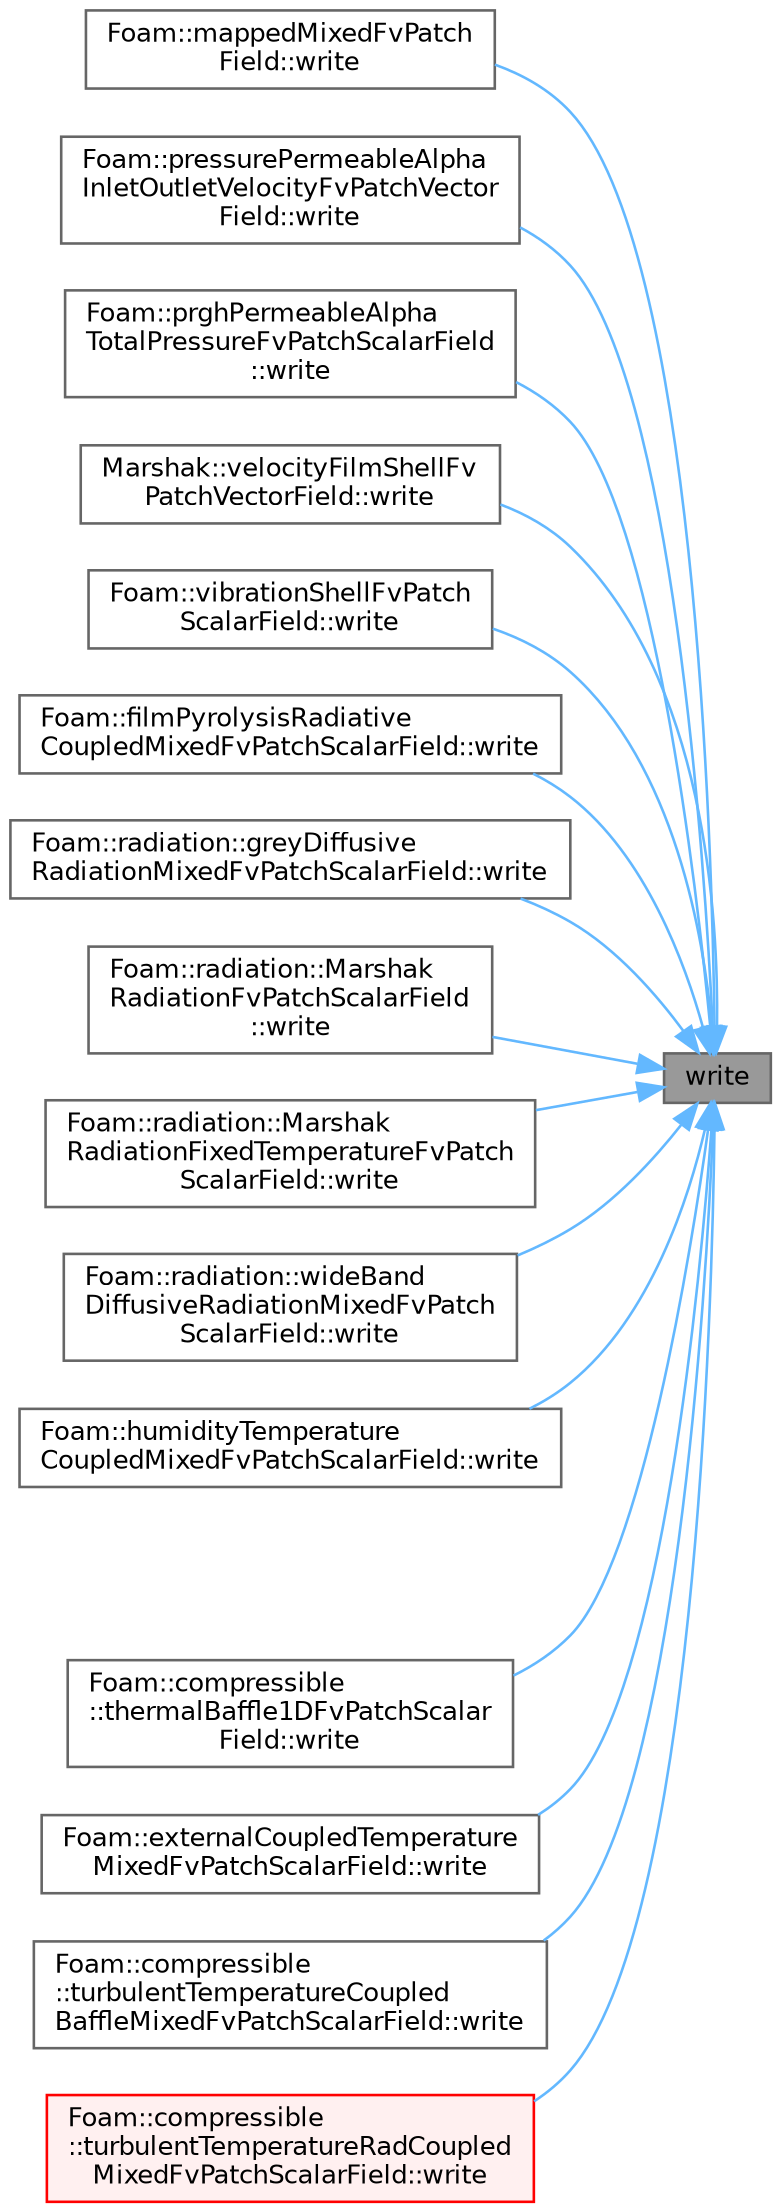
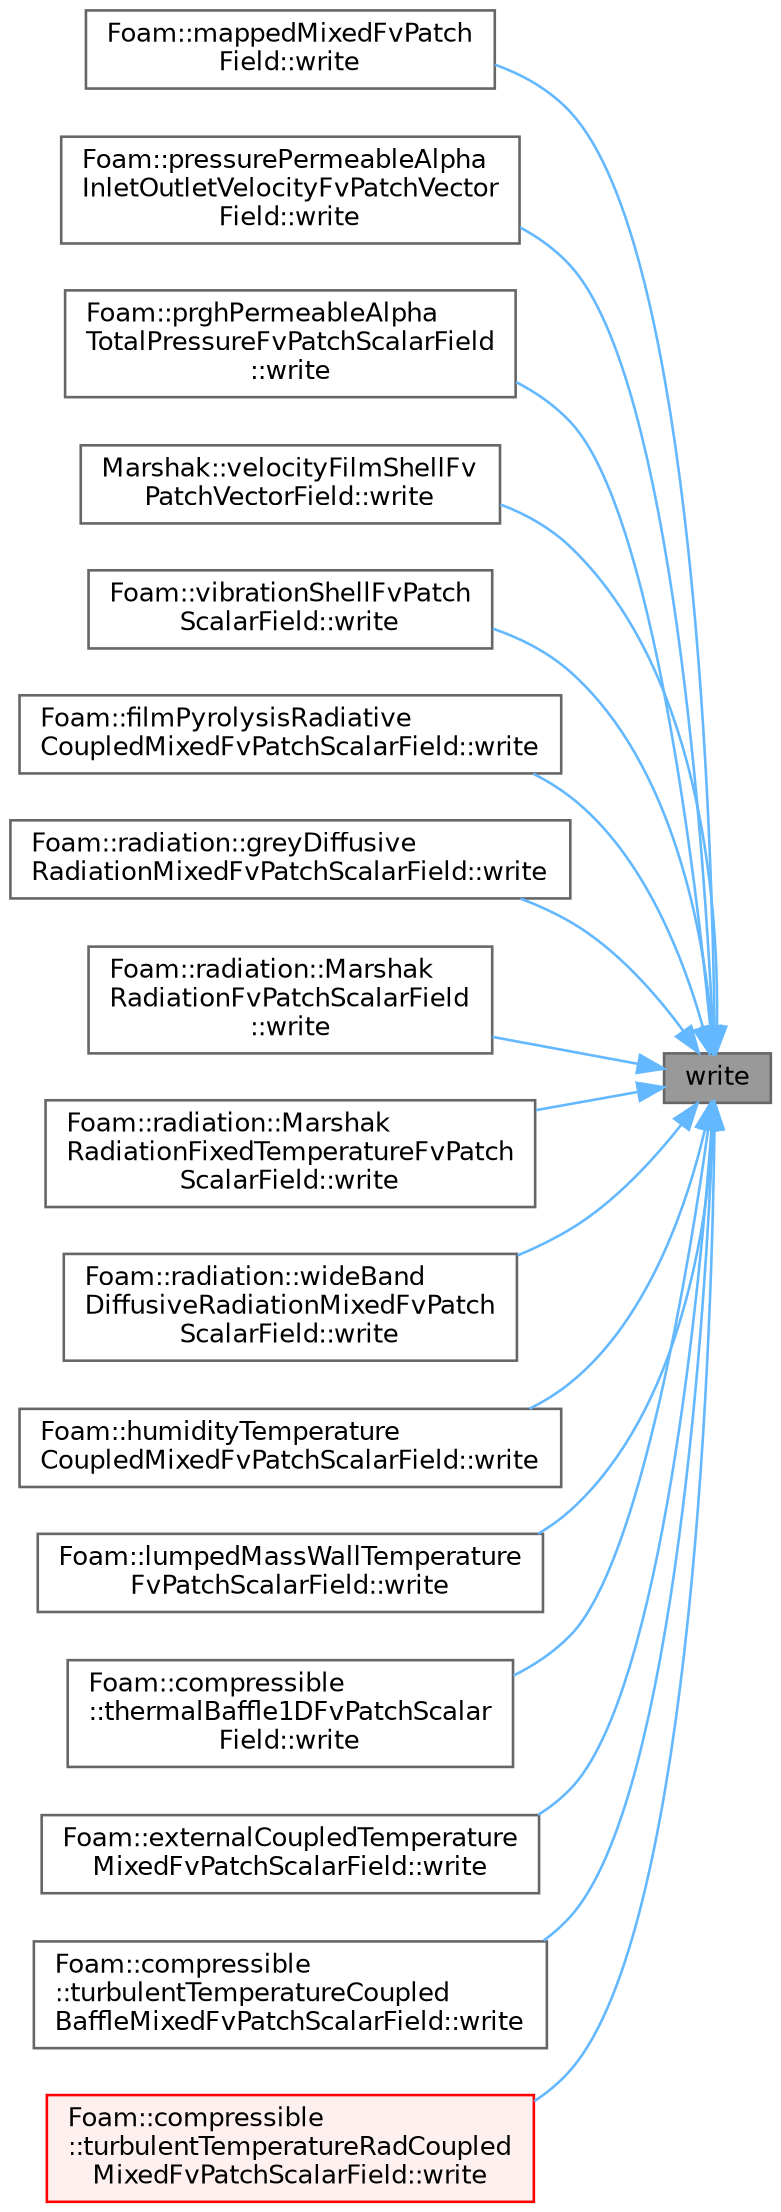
node "Foam::lumpedMassWallTemperature FvPatchScalarField::write": added
